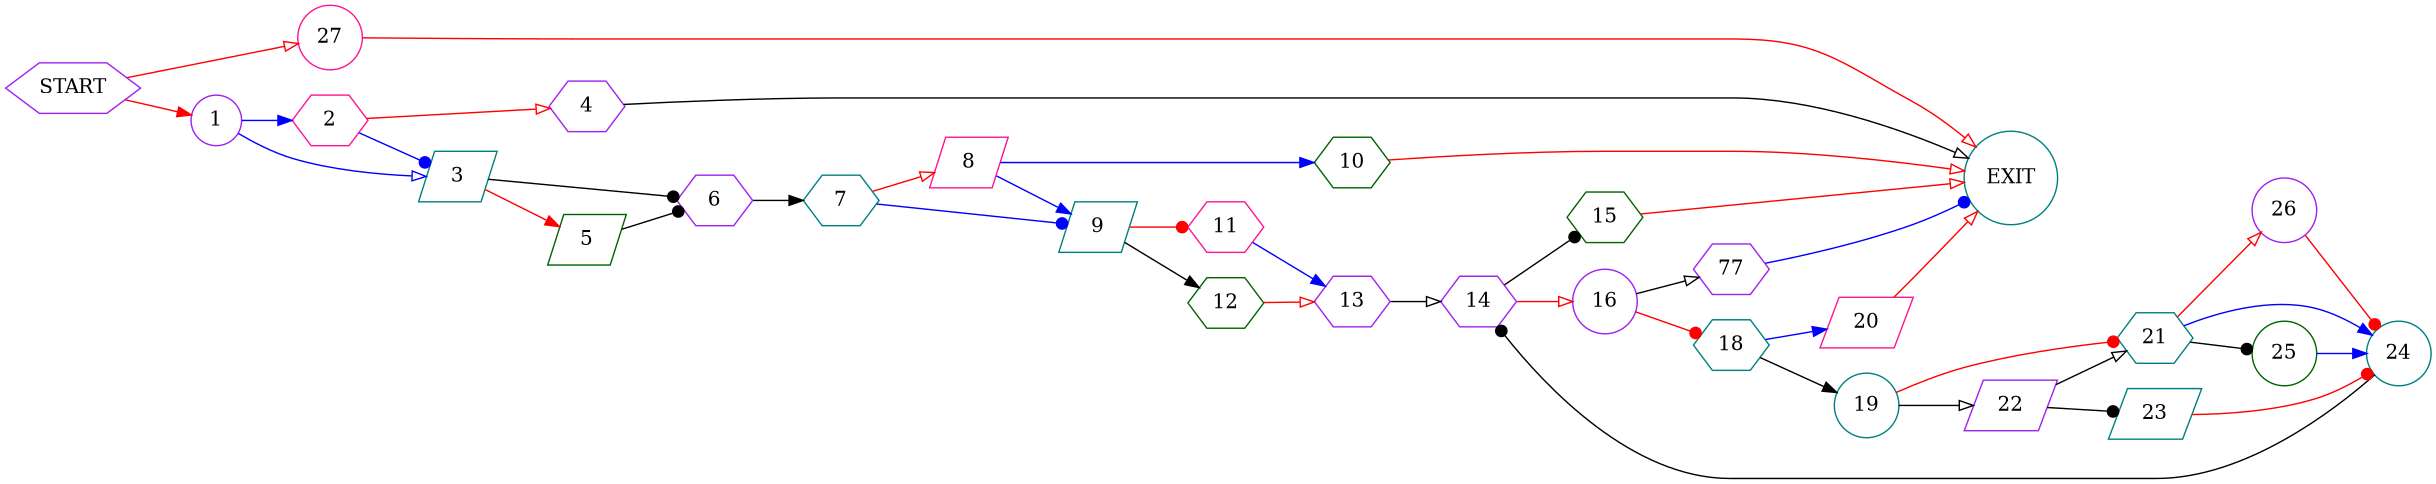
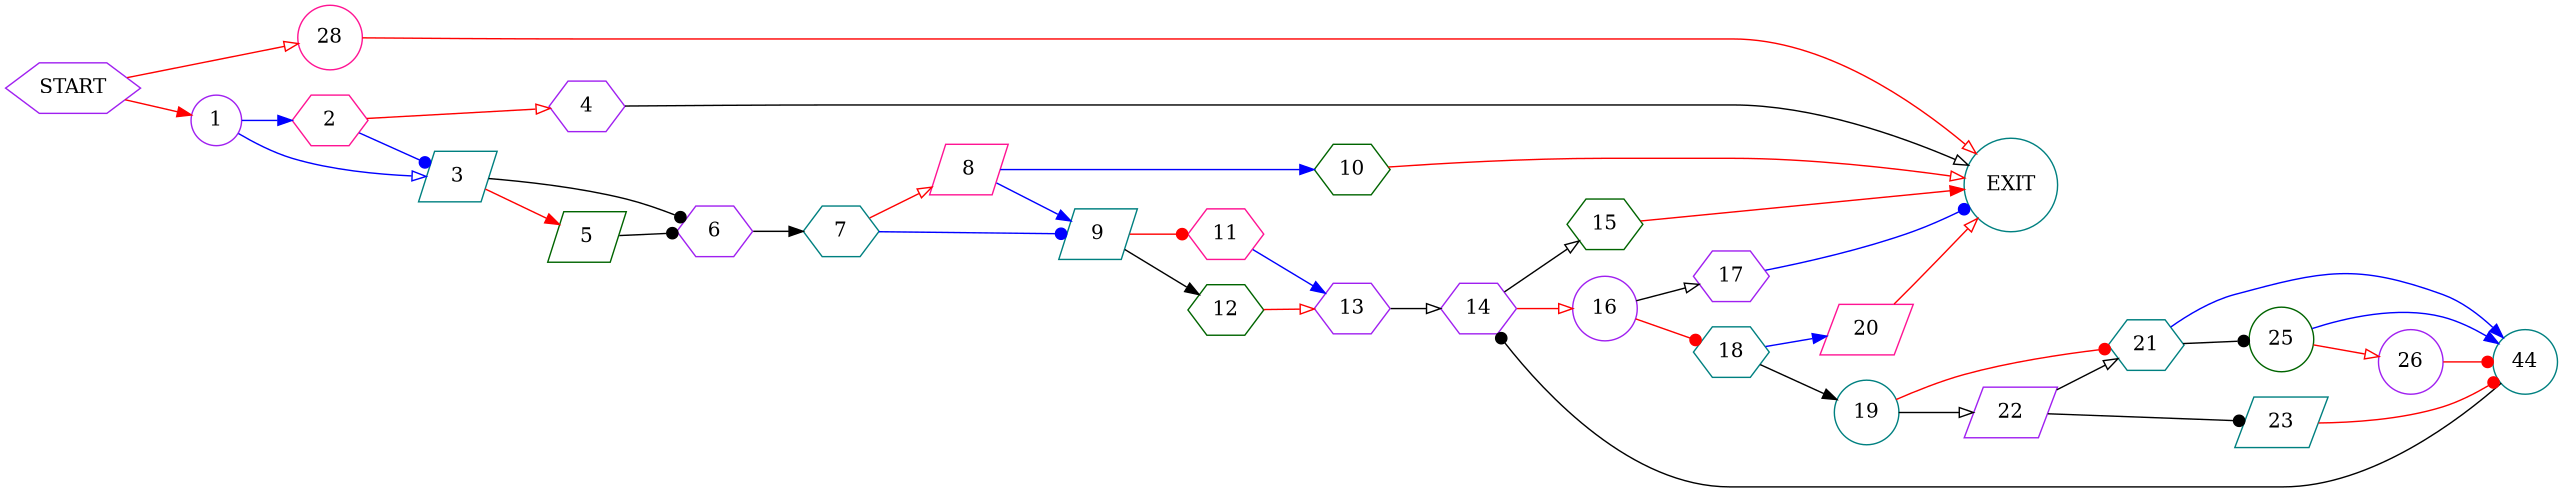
node "27": label "27" -> "28"
edge "15" -> "EXIT": arrowhead onormal -> normal
edge "14" -> "15": arrowhead dot -> onormal
node "77": label "77" -> "17"
edge "21" -> "26": now "25" -> "26"
node "24": label "24" -> "44"
